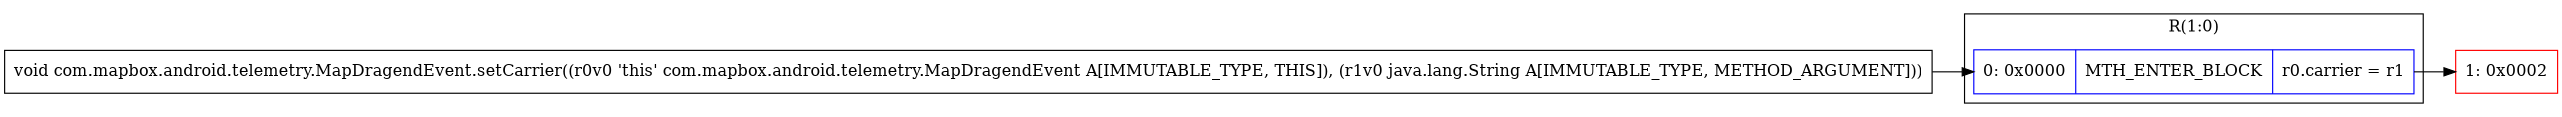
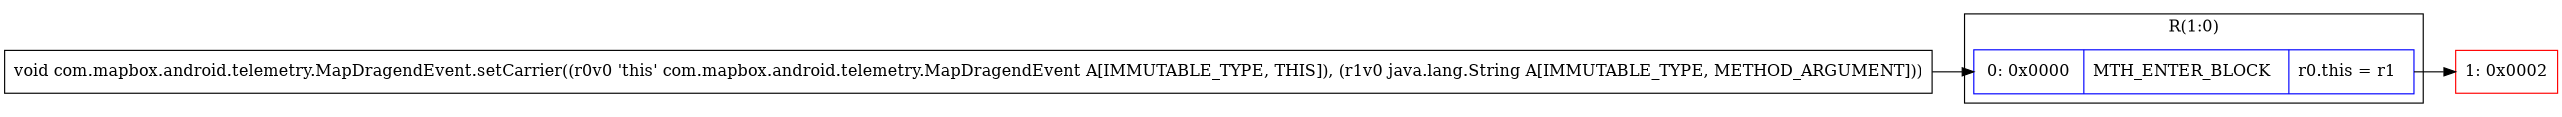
node "0: 0x0000": text "r0.carrier = r1" -> "r0.this = r1"
